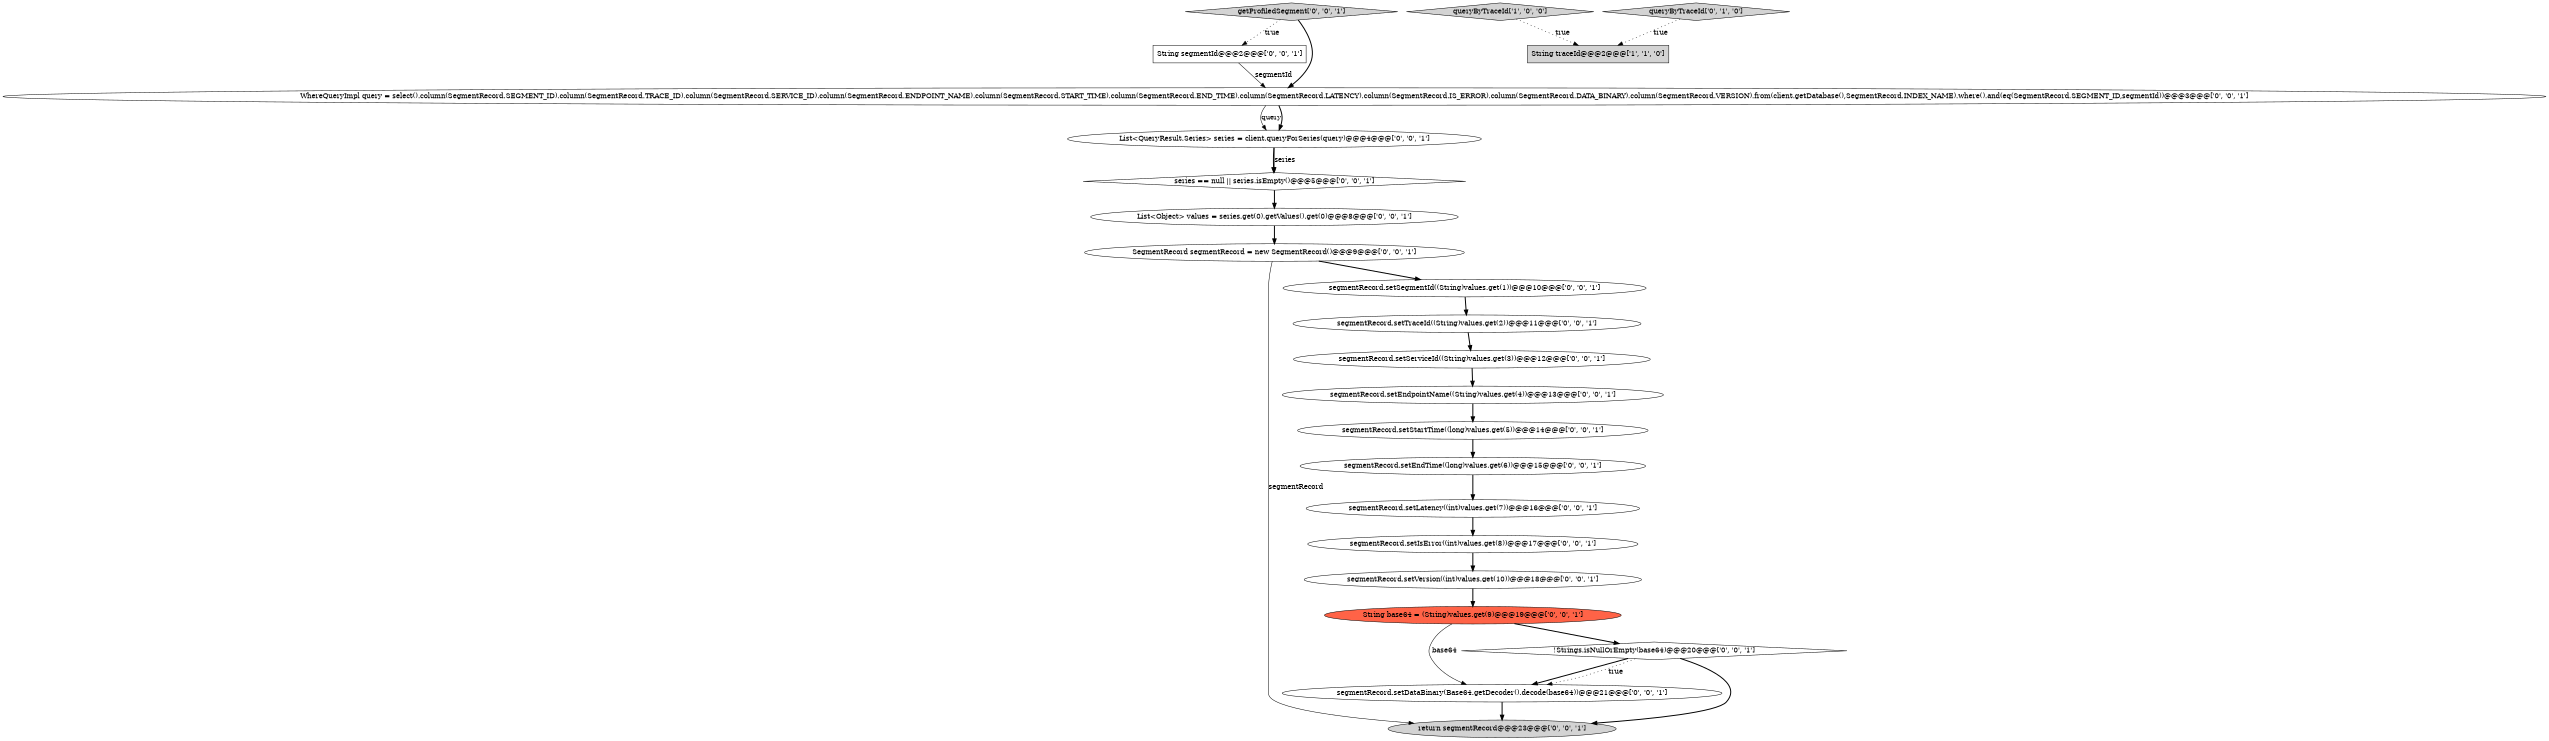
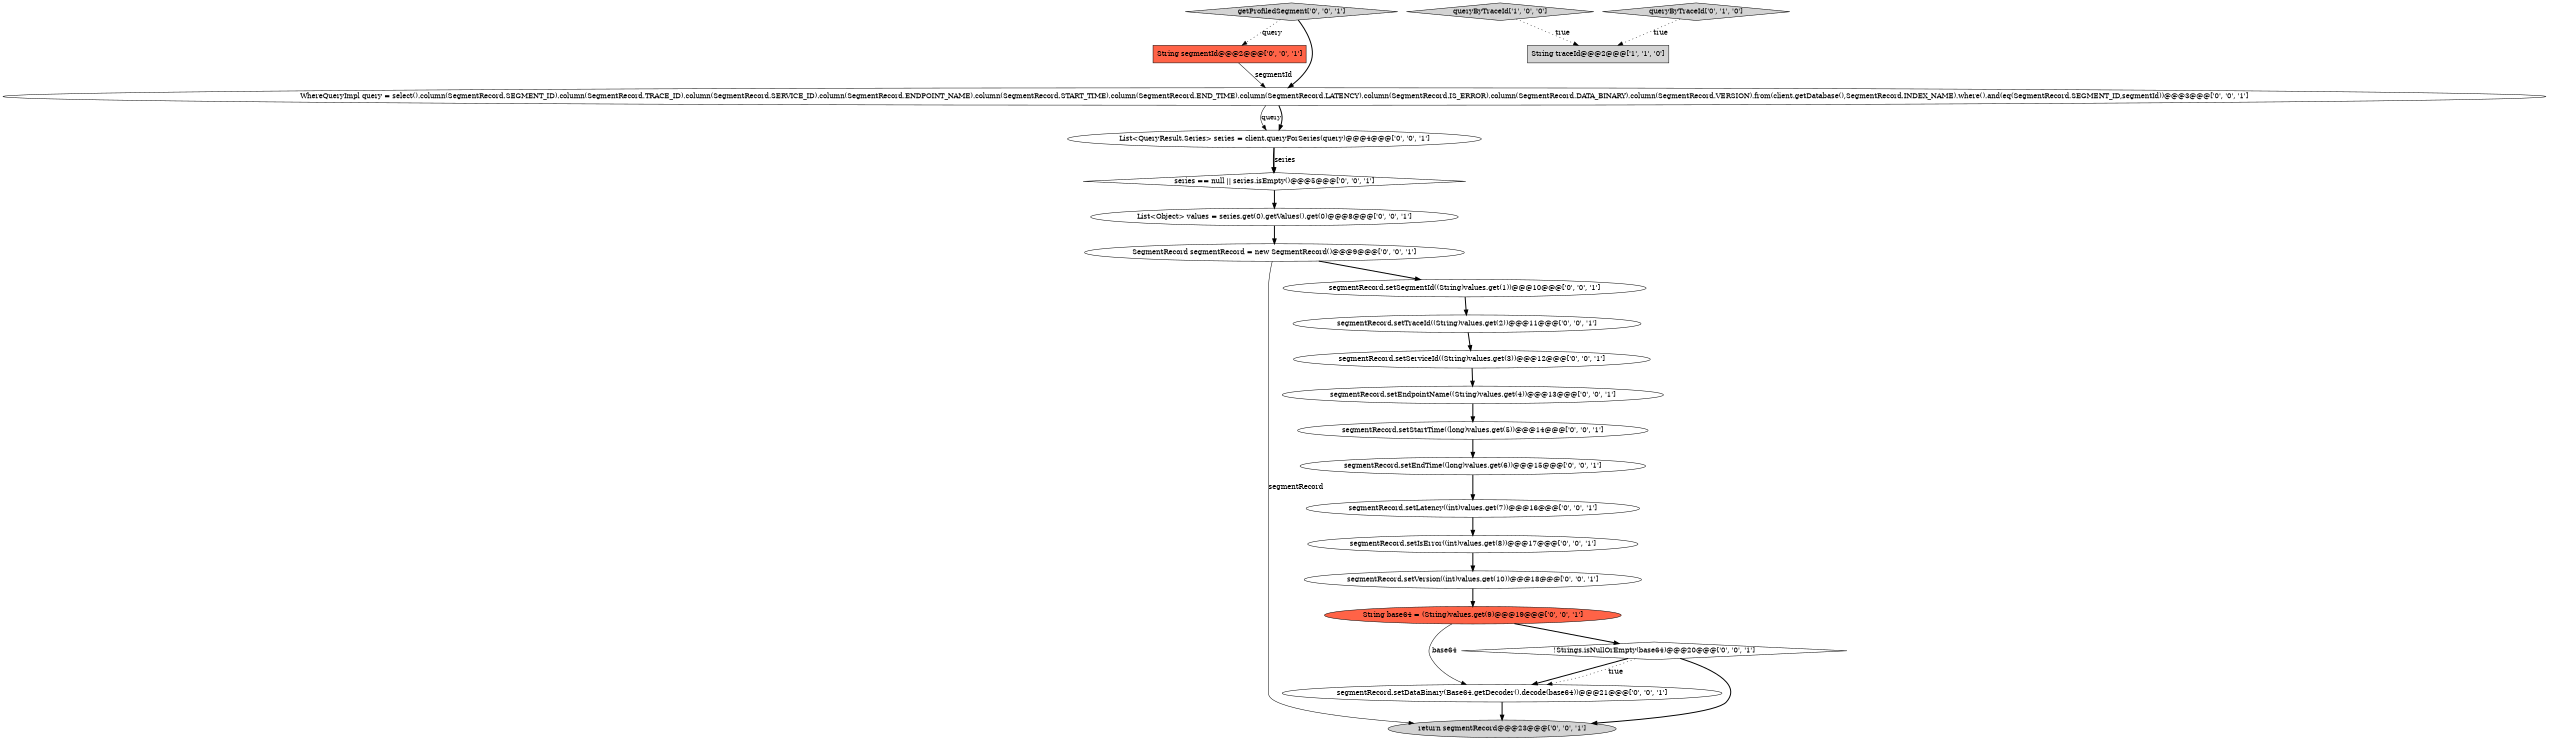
edge "getProfiledSegment['0', '0', '1']" -> "String segmentId@@@2@@@['0', '0', '1']": label "true" -> "query"
node "String segmentId@@@2@@@['0', '0', '1']": fillcolor white -> tomato
